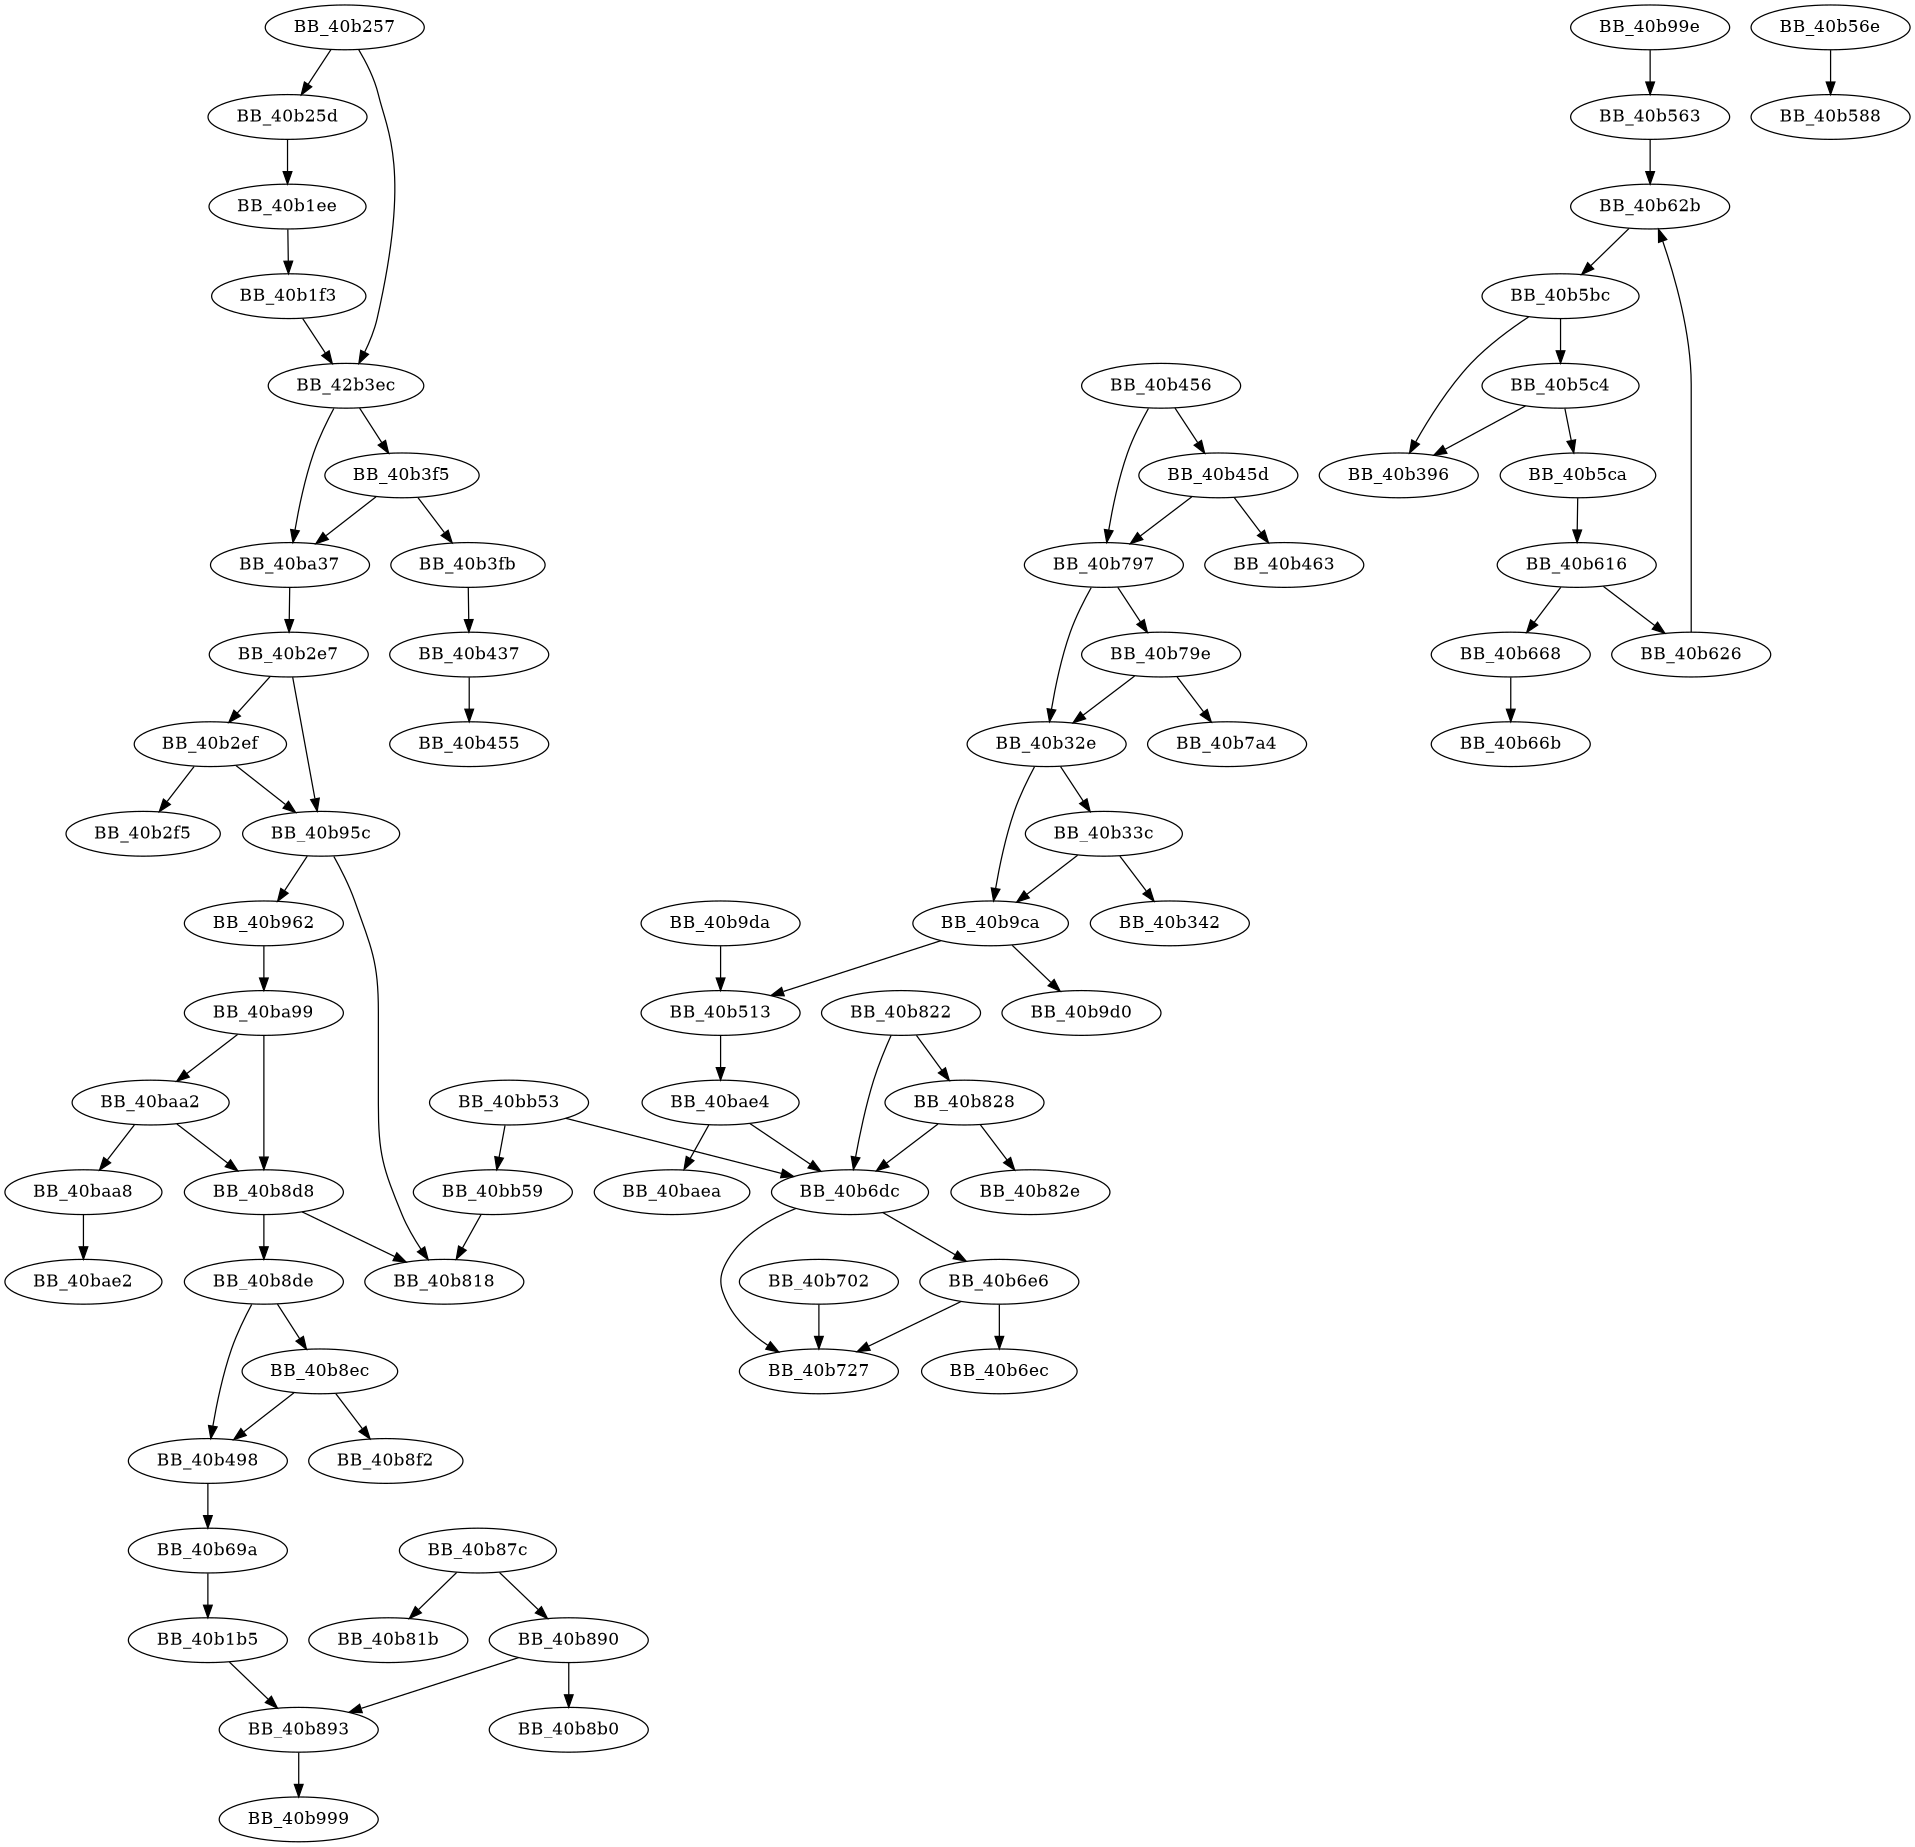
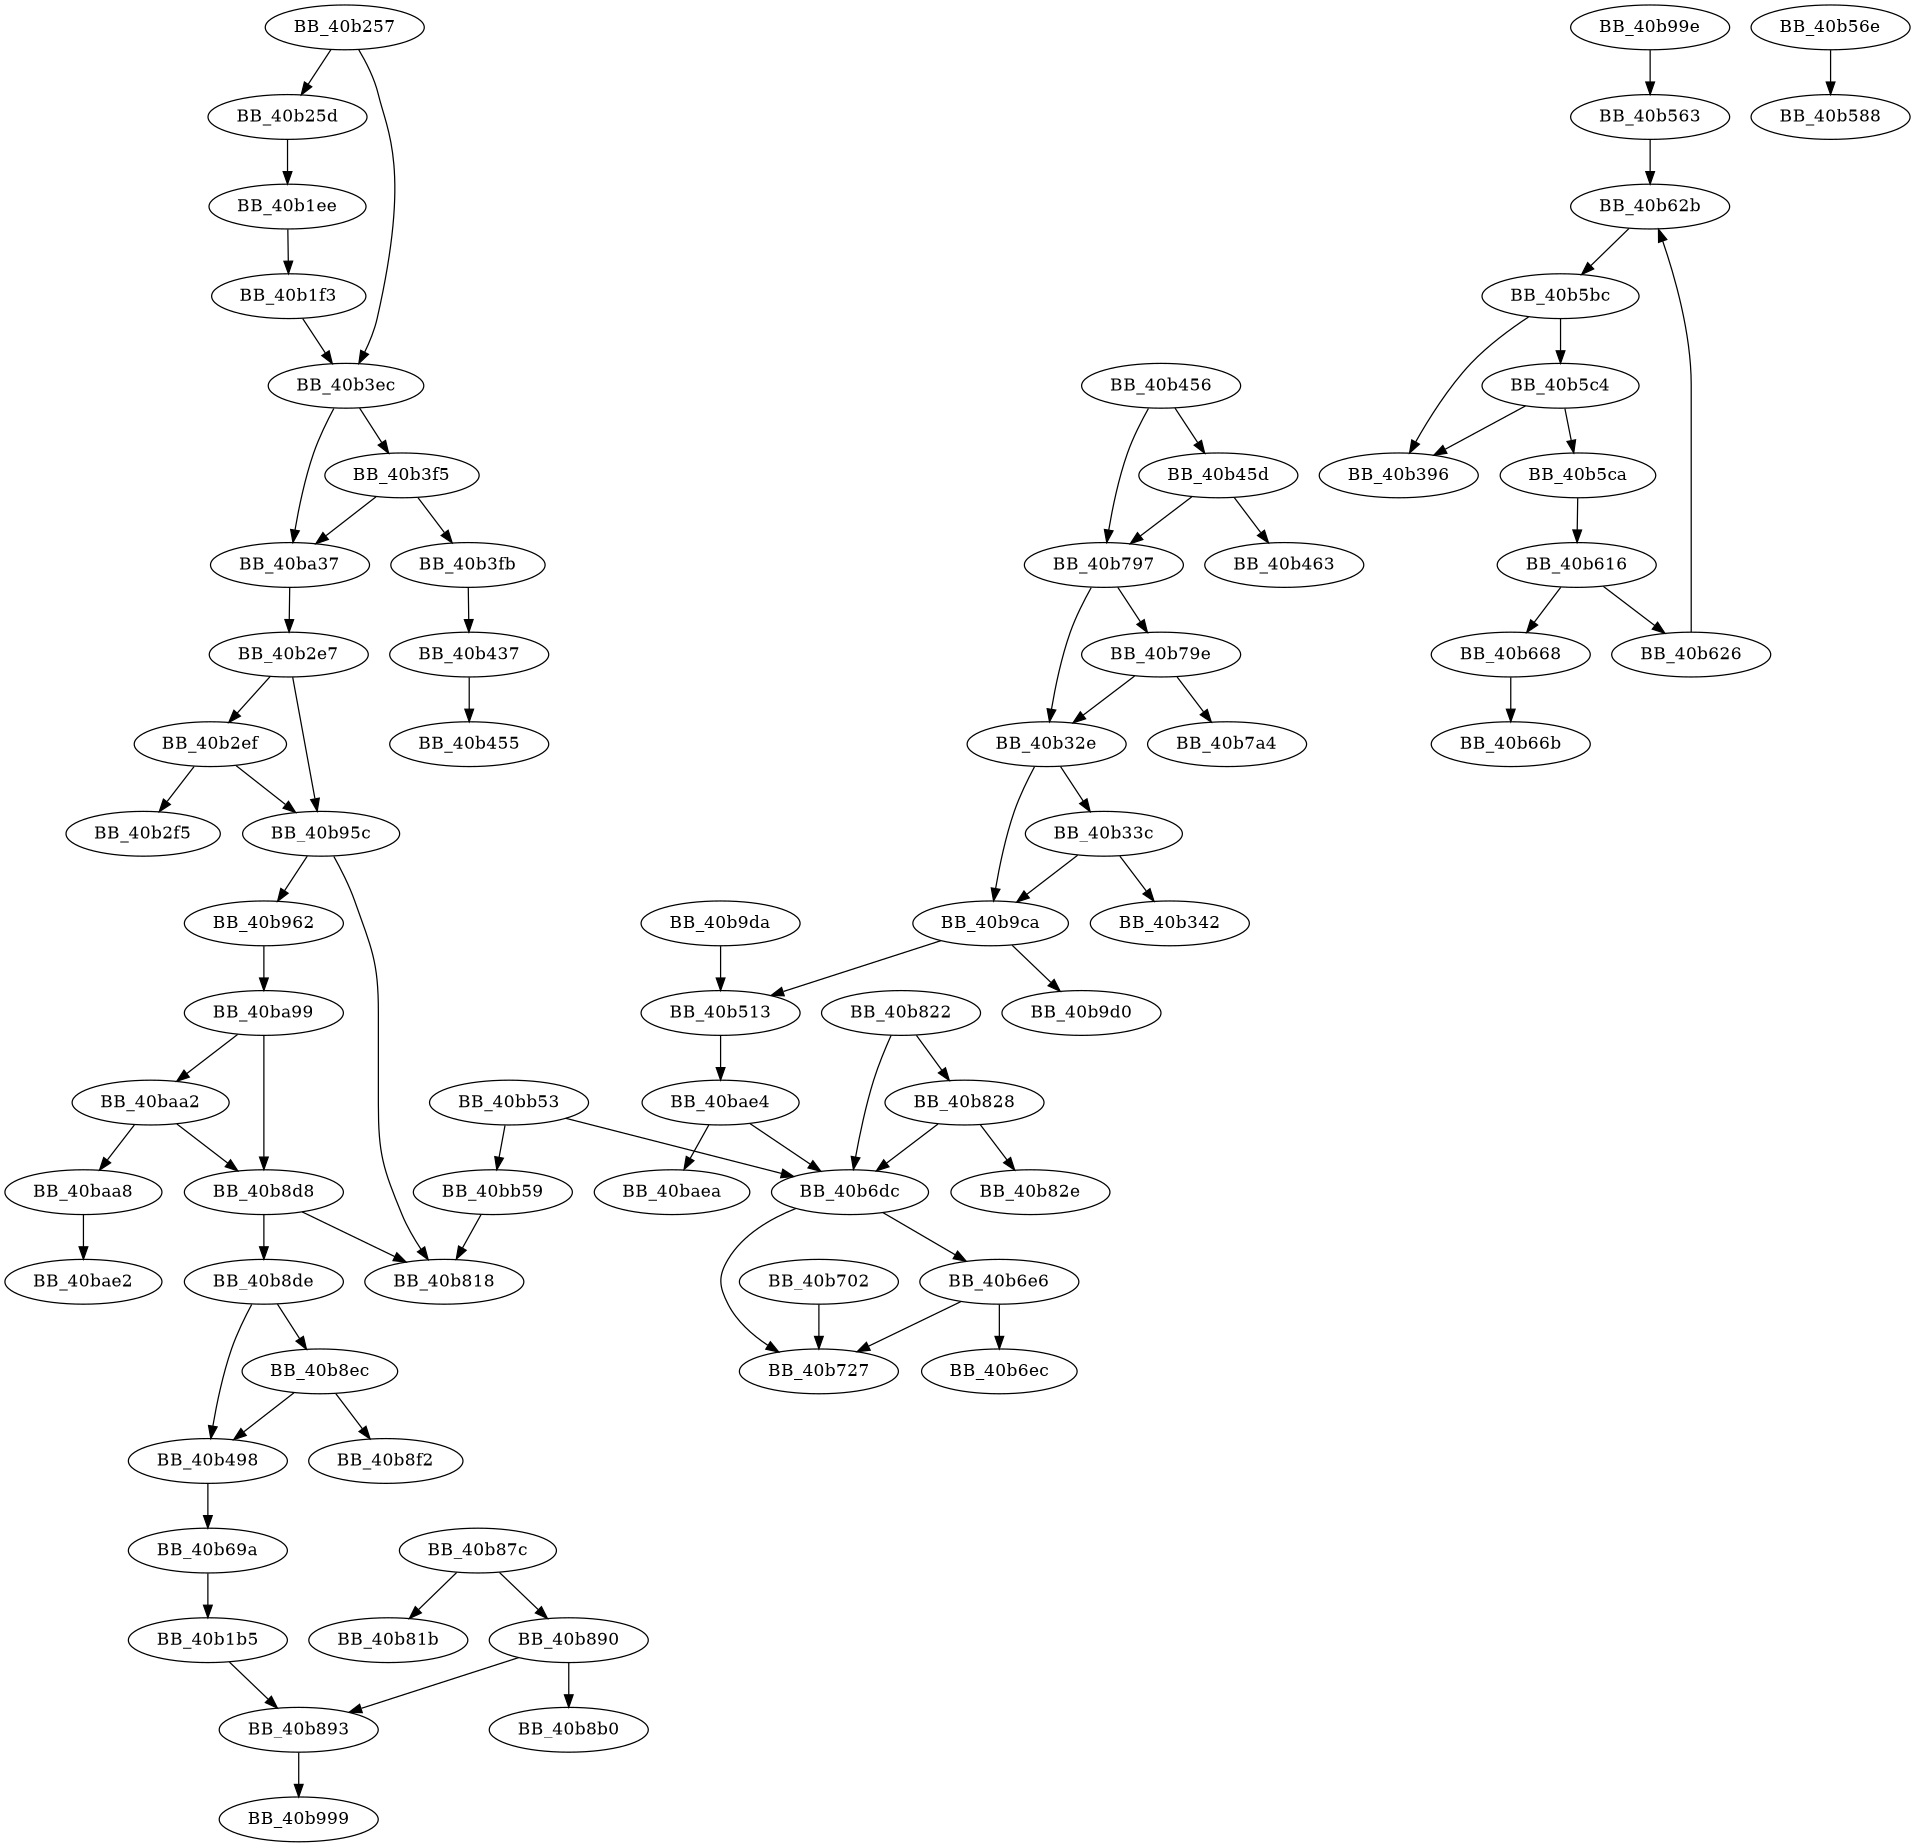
node "BB_42b3ec": label "BB_42b3ec" -> "BB_40b3ec"
